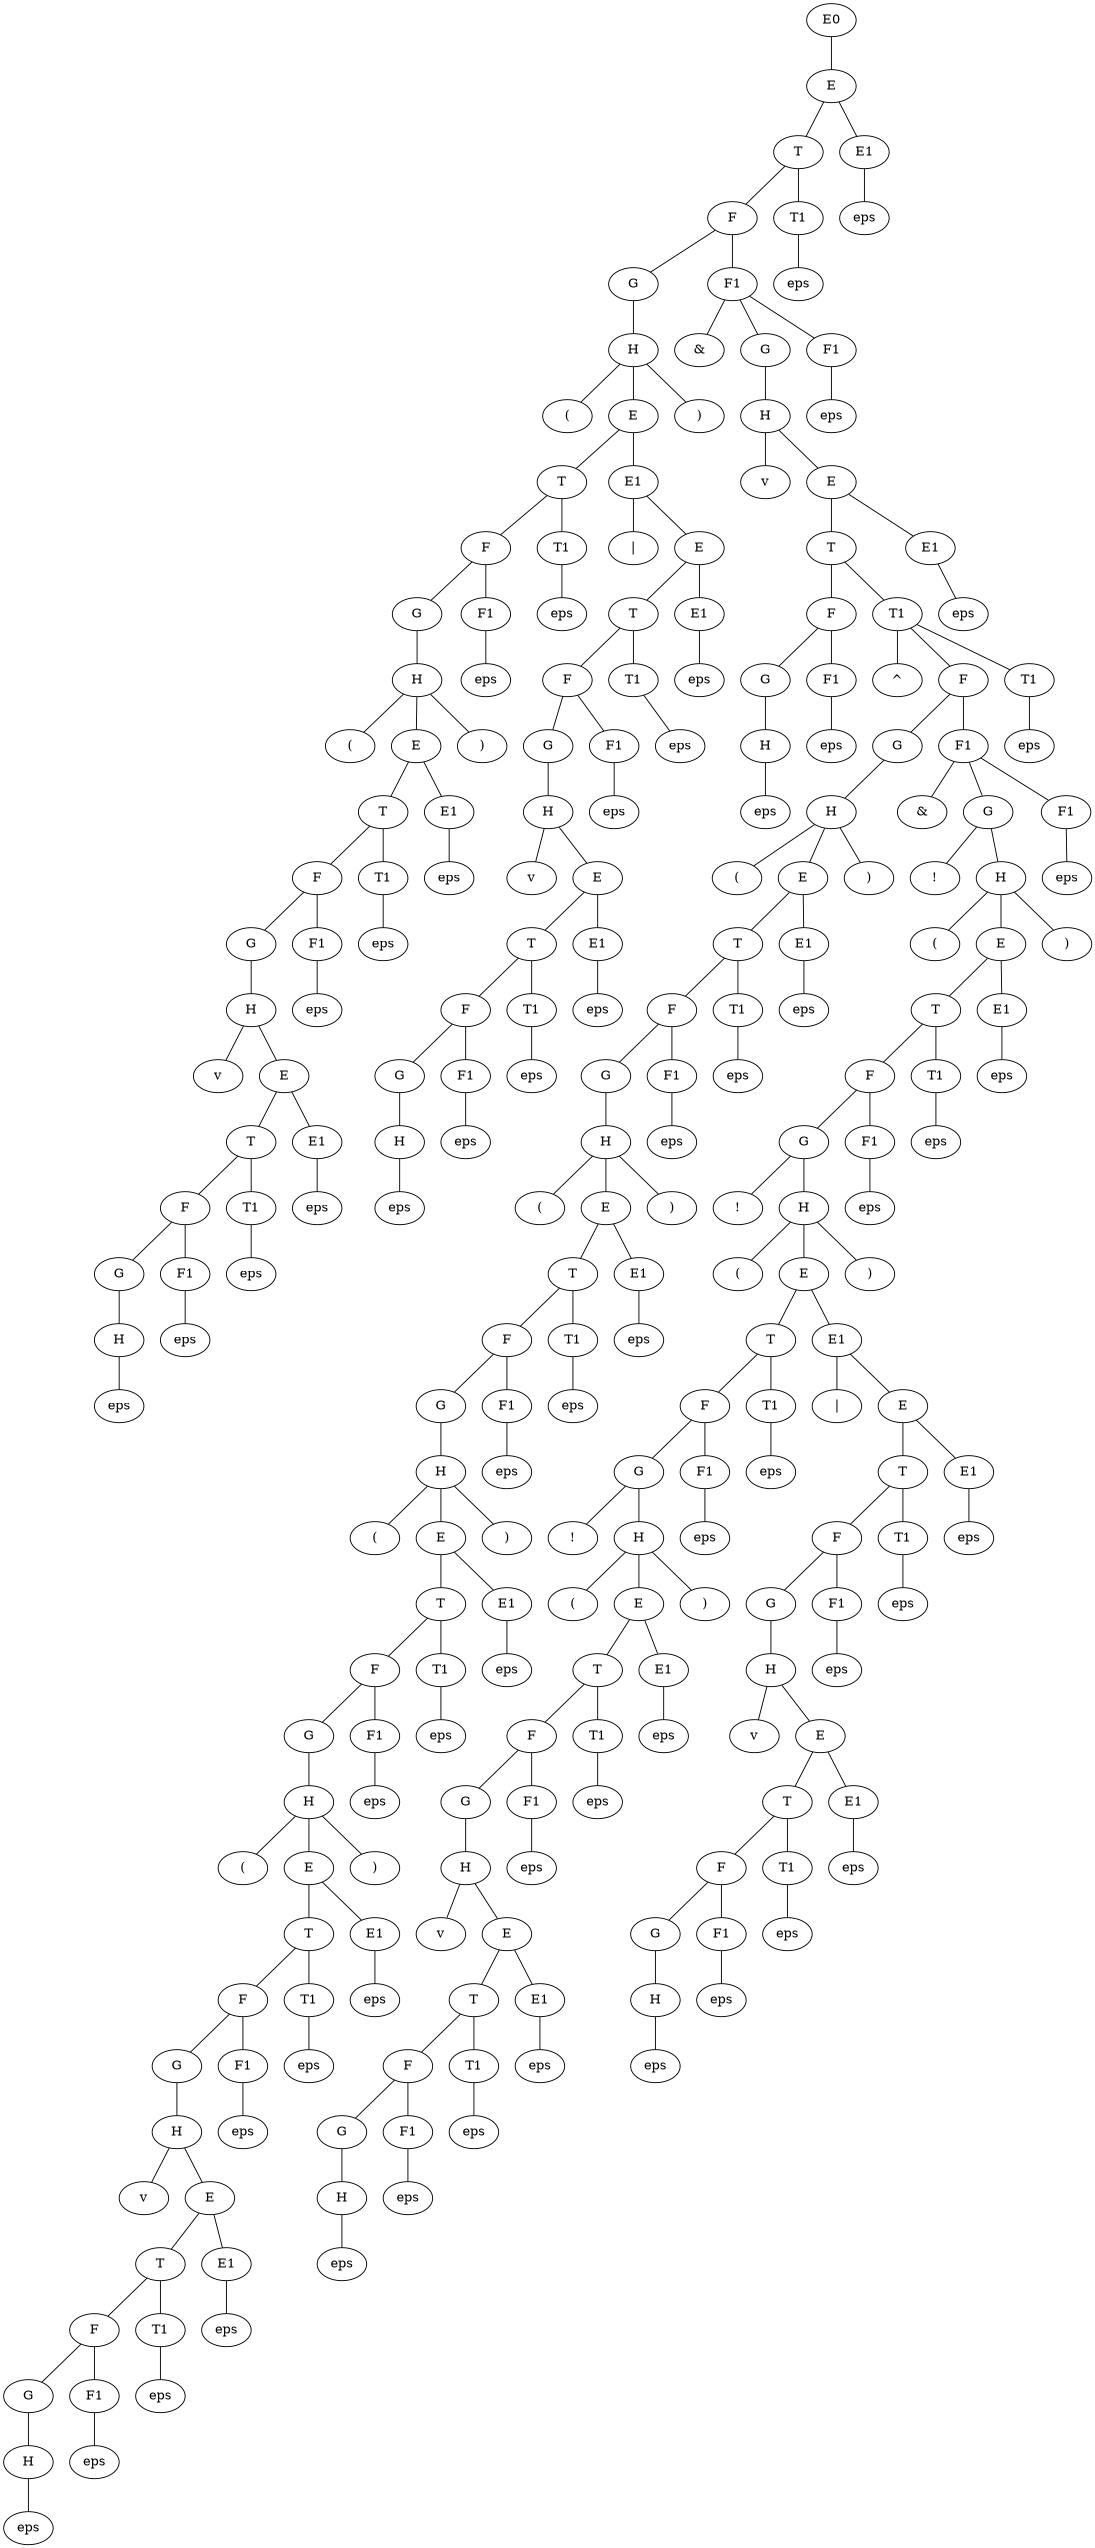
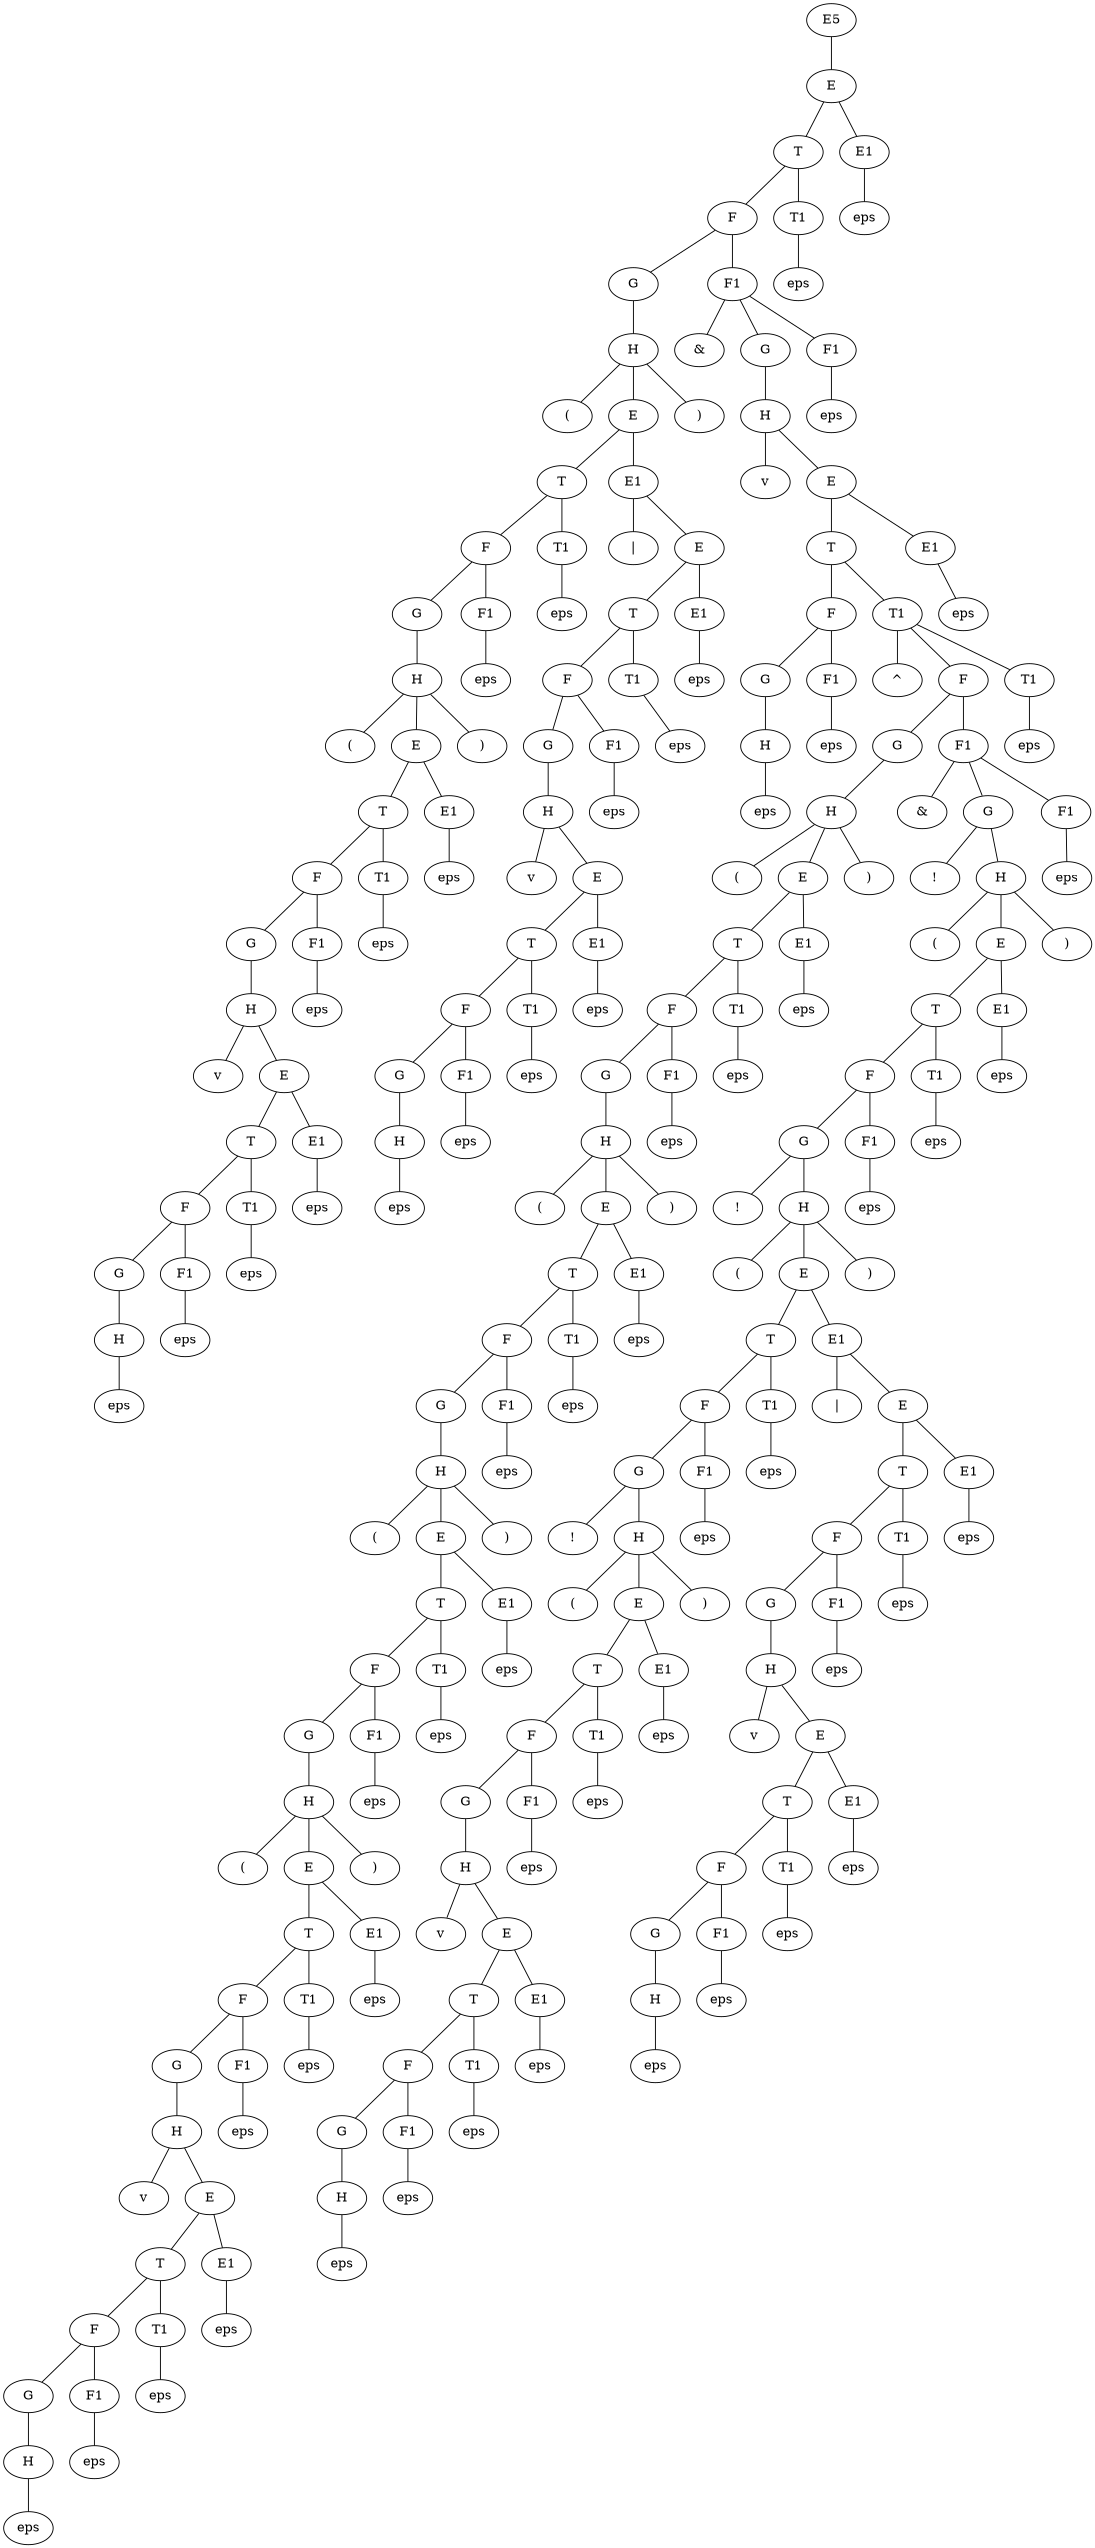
node "E0": label "E0" -> "E5"
